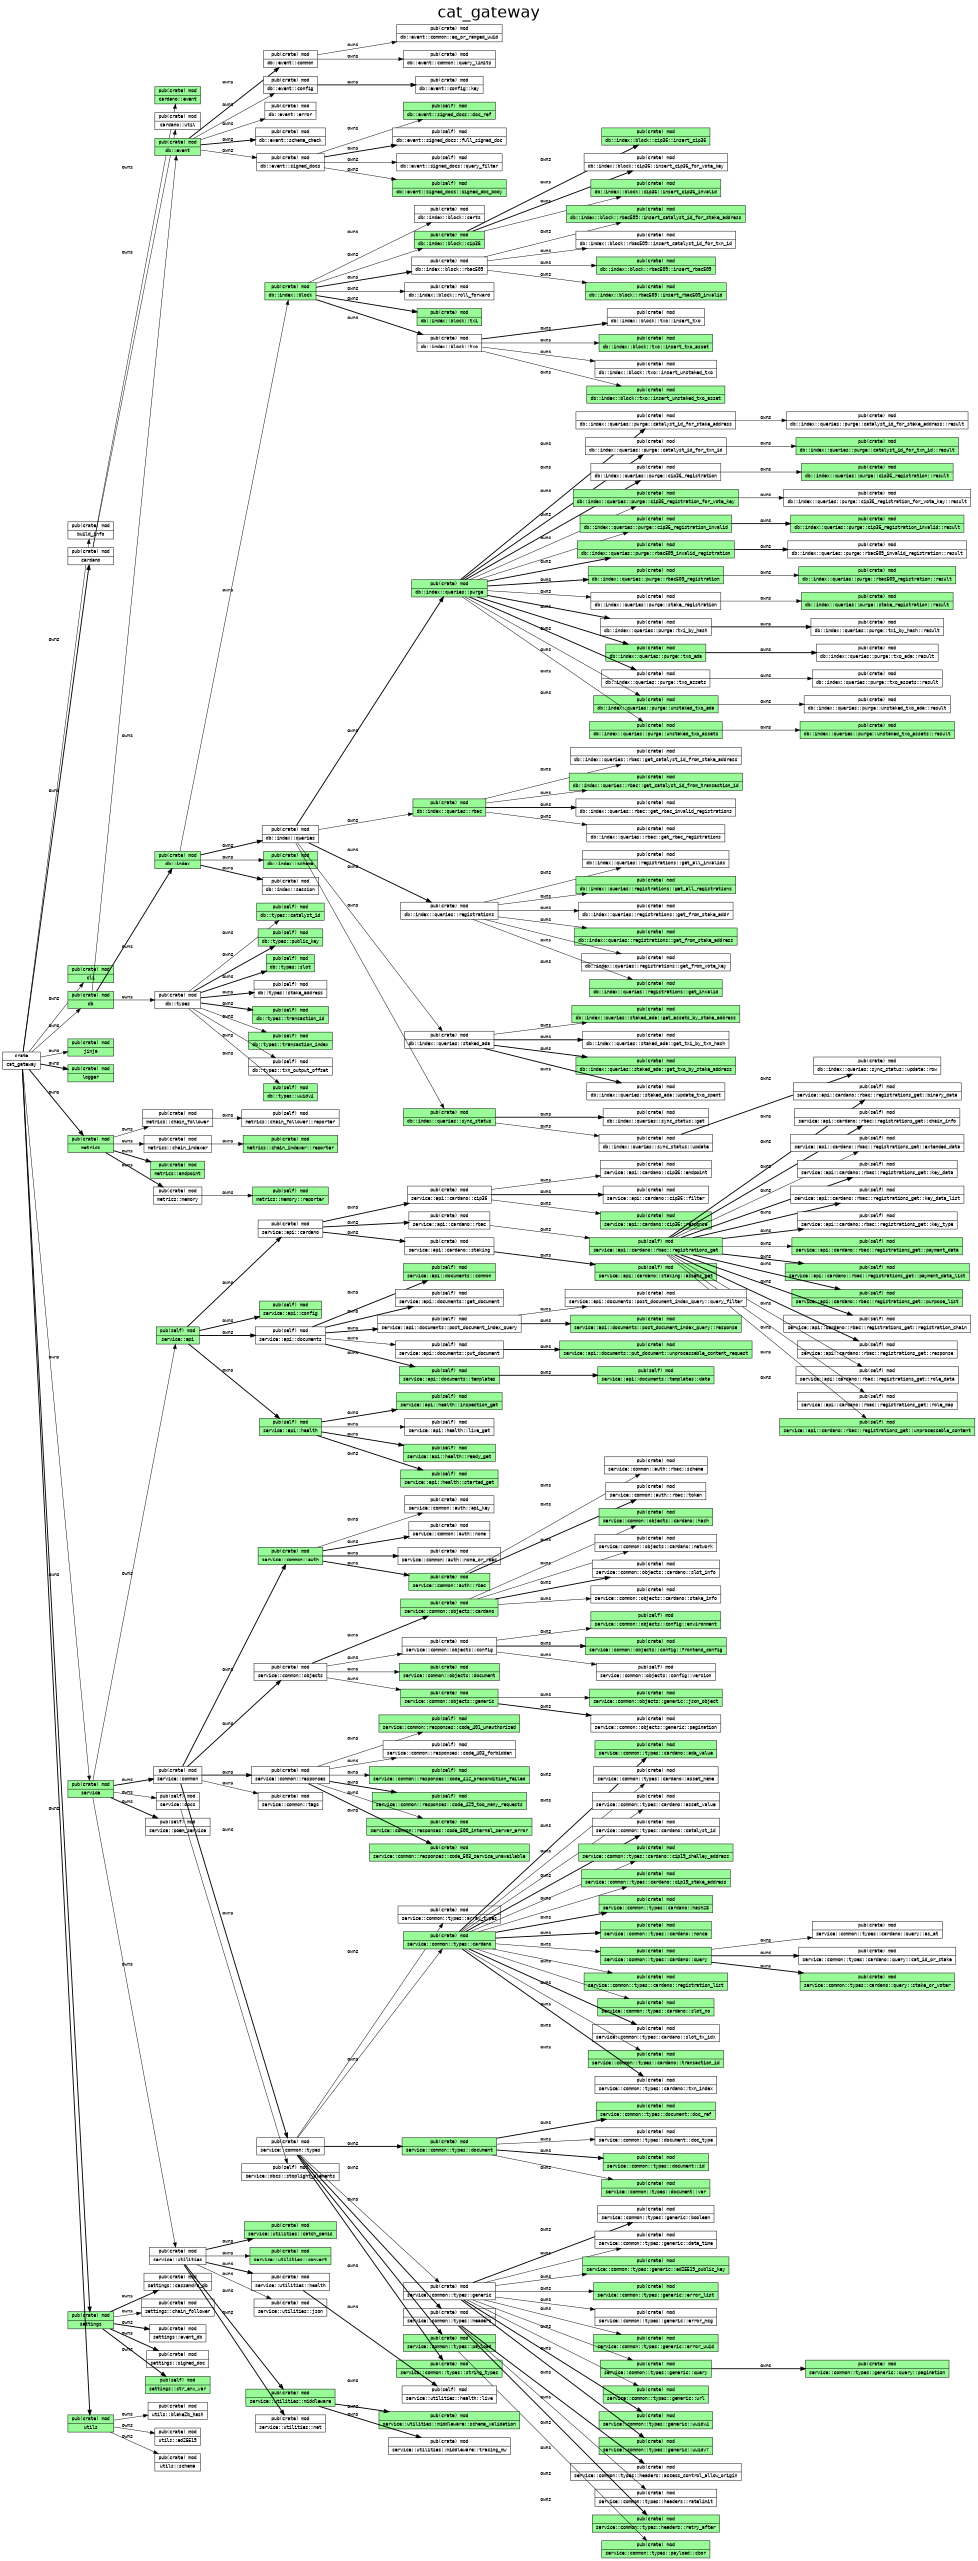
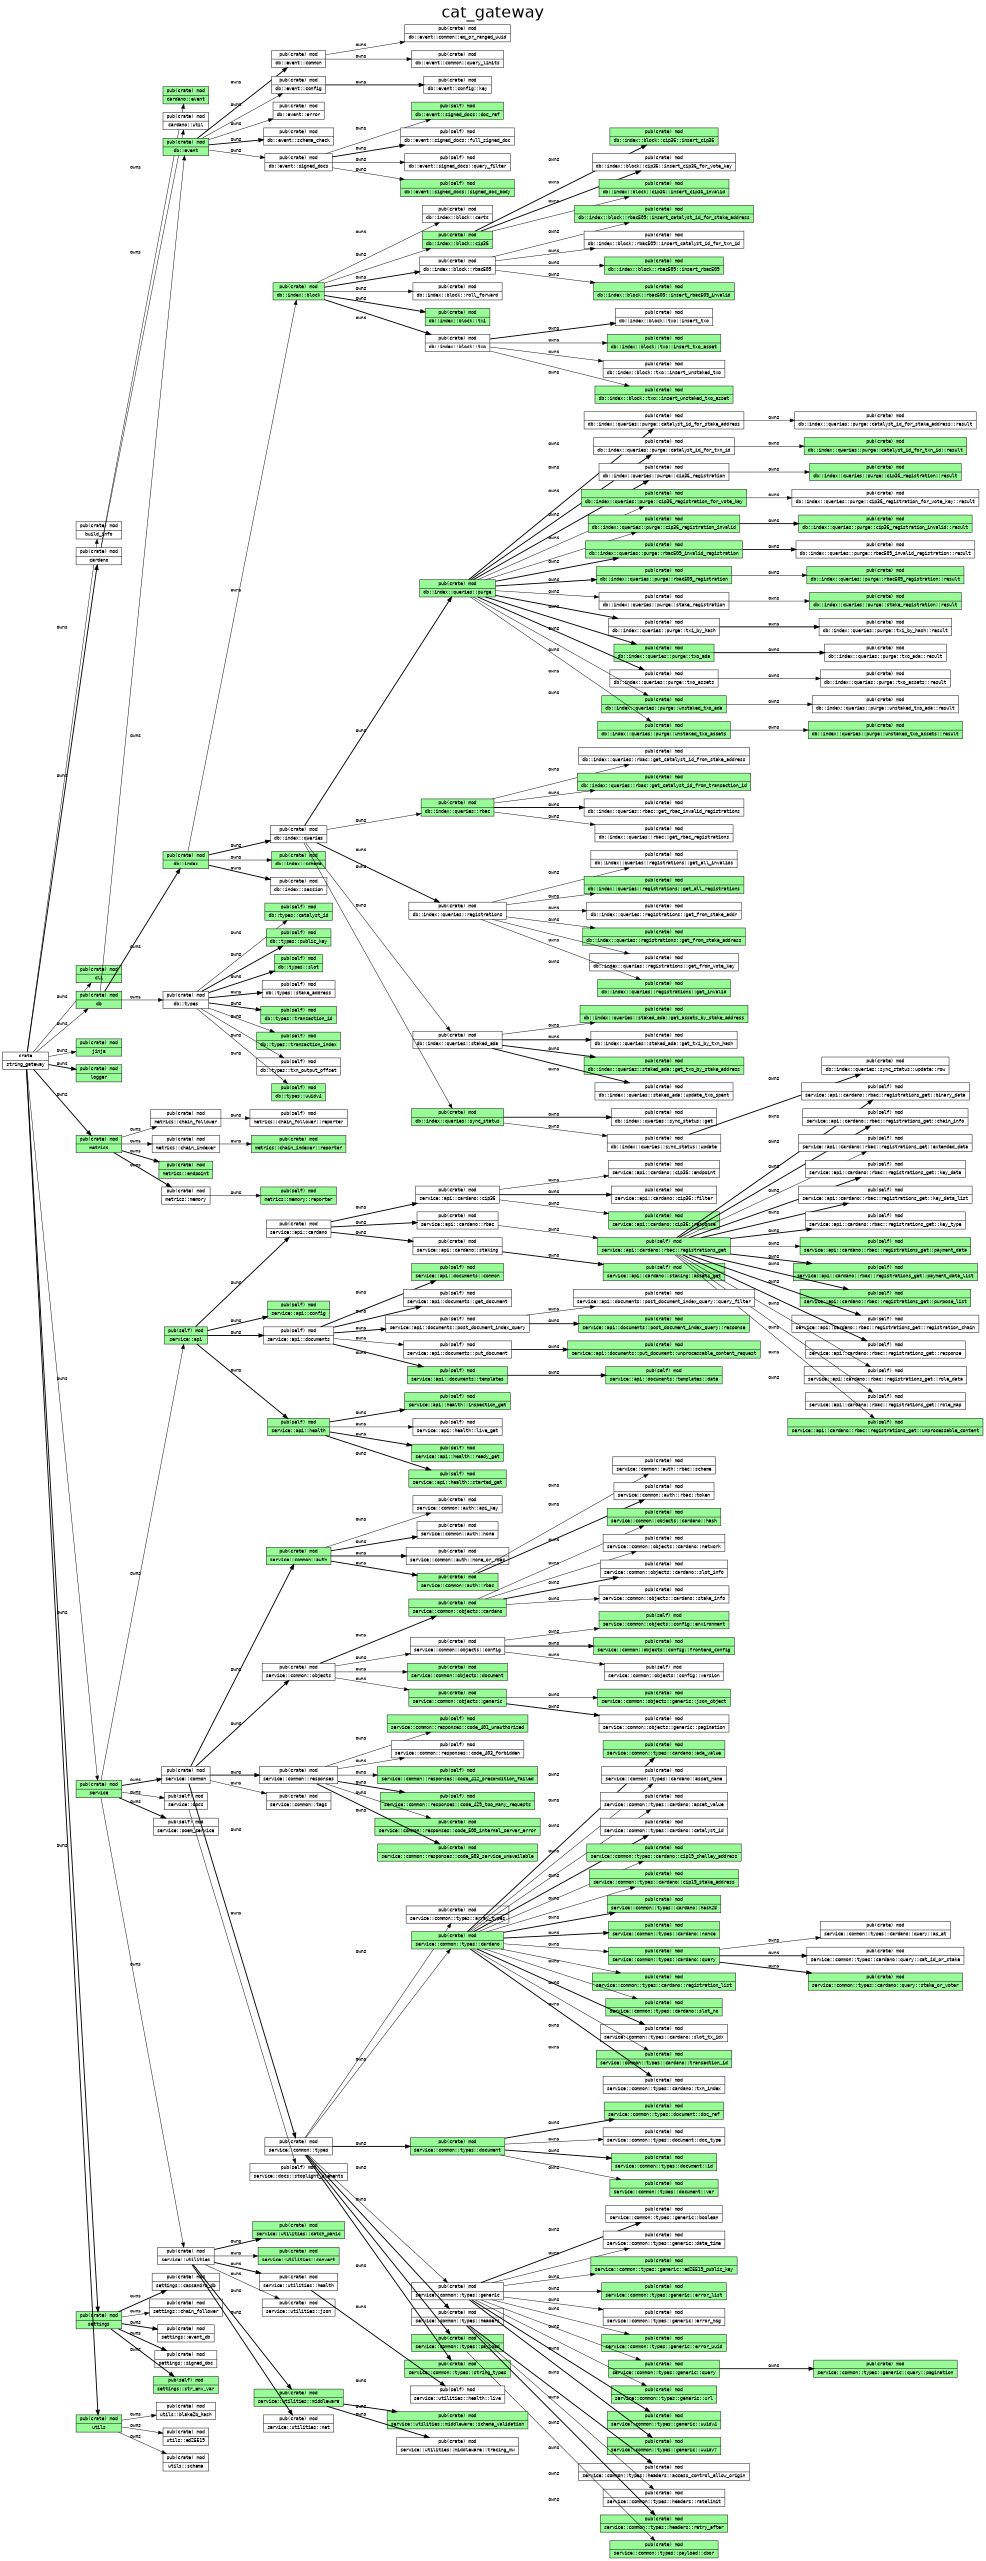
node "crate": text "cat_gateway" -> "string_gateway"
